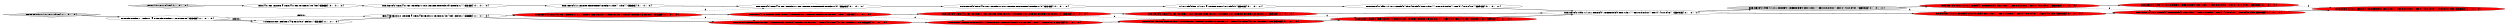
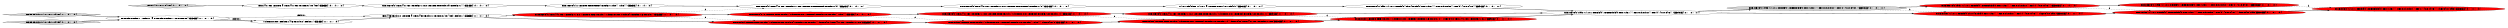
node "testExtensionUnknownEnumValues['0', '1', '0']": added
